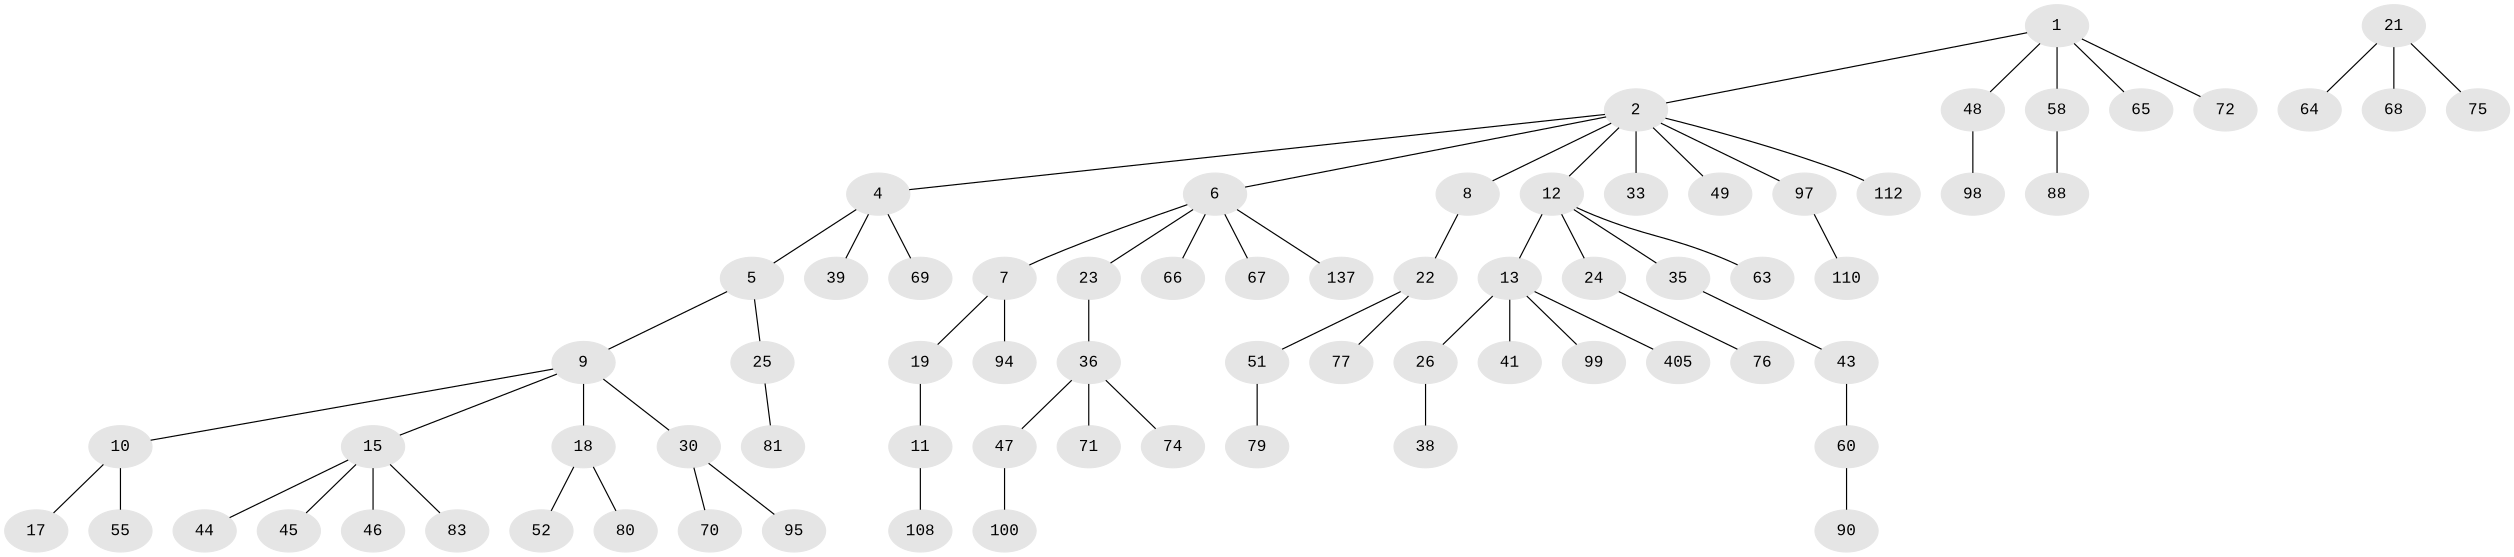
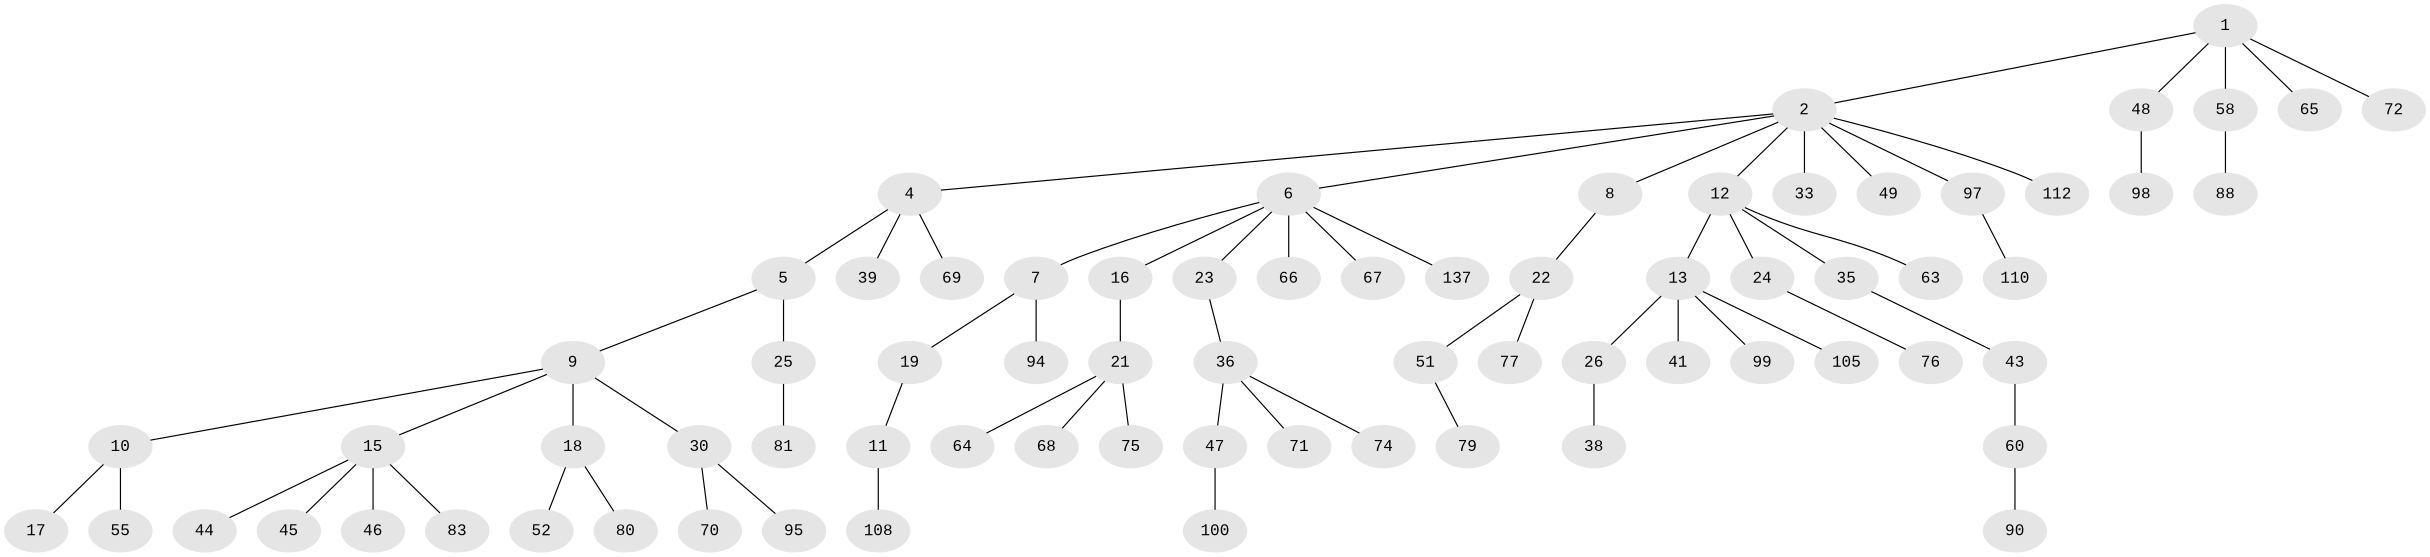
node "16": added
node "405": label "405" -> "105"
